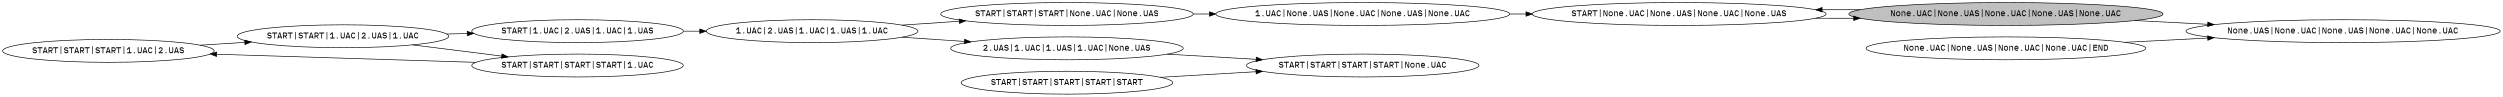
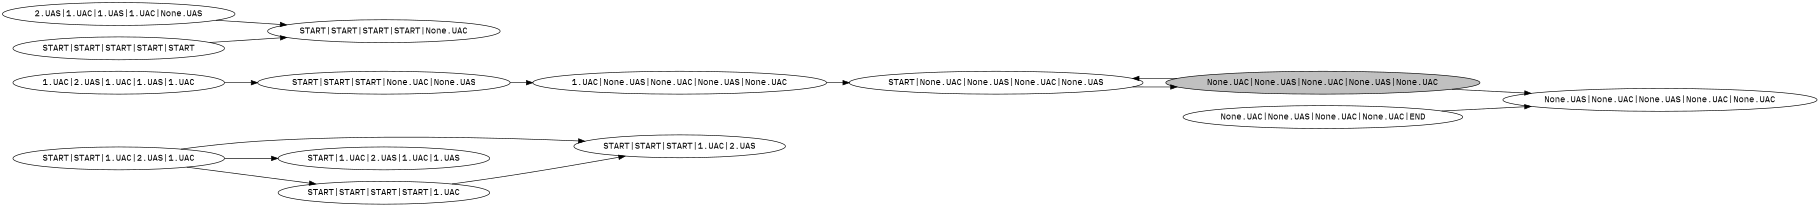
edge "START|1.UAC|2.UAS|1.UAC|1.UAS" -> "1.UAC|2.UAS|1.UAC|1.UAS|1.UAC": removed
edge "1.UAC|2.UAS|1.UAC|1.UAS|1.UAC" -> "2.UAS|1.UAC|1.UAS|1.UAC|None.UAS": removed
edge "START|START|START|1.UAC|2.UAS" -> "START|START|1.UAC|2.UAS|1.UAC": reversed
